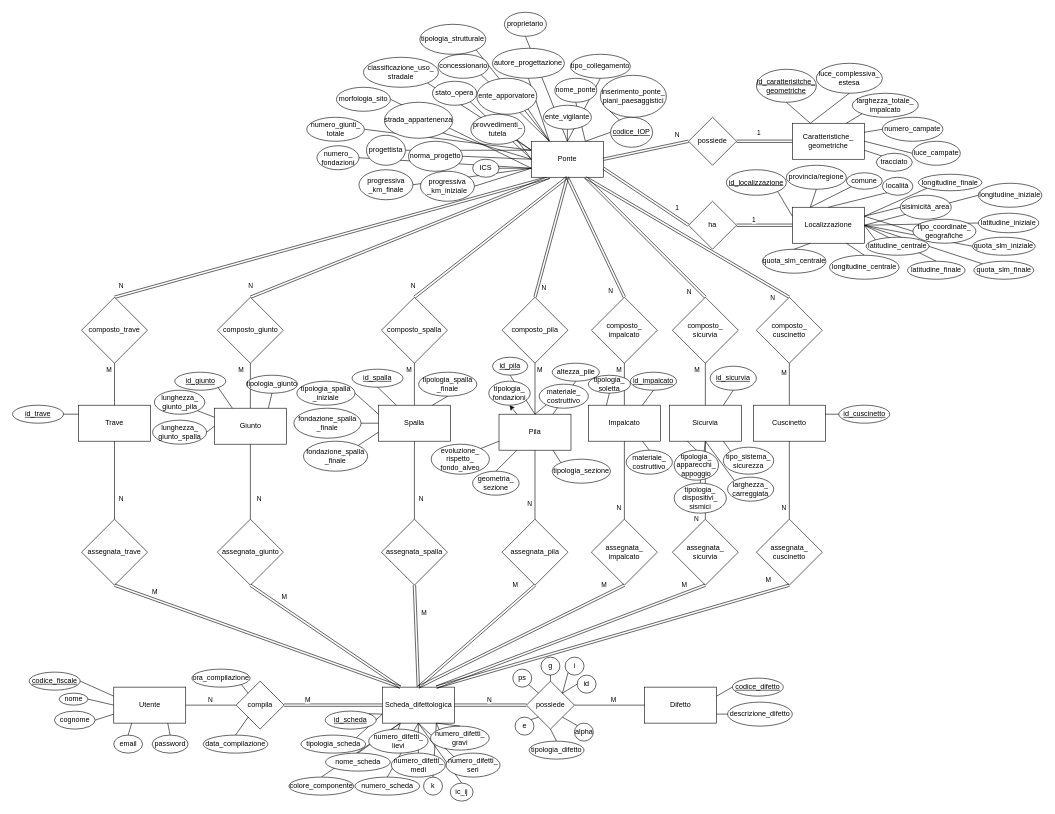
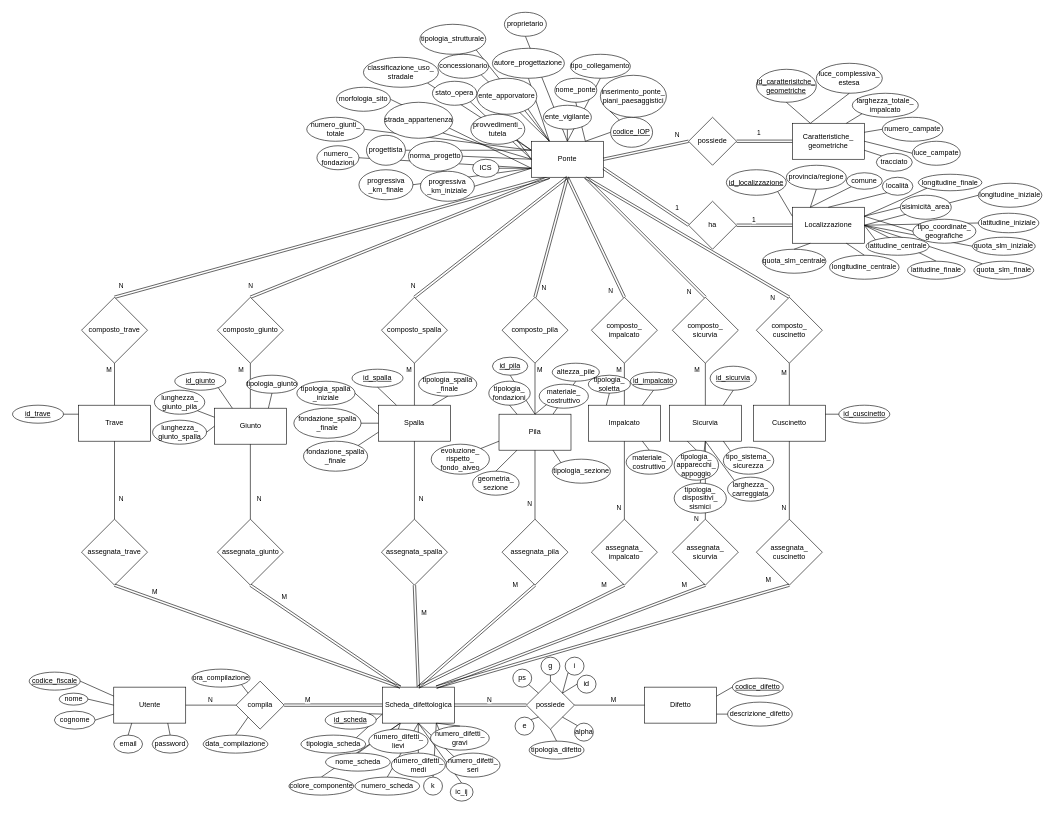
edge "Pila" -> "tipologia_ fondazioni": arrowhead classic -> none
